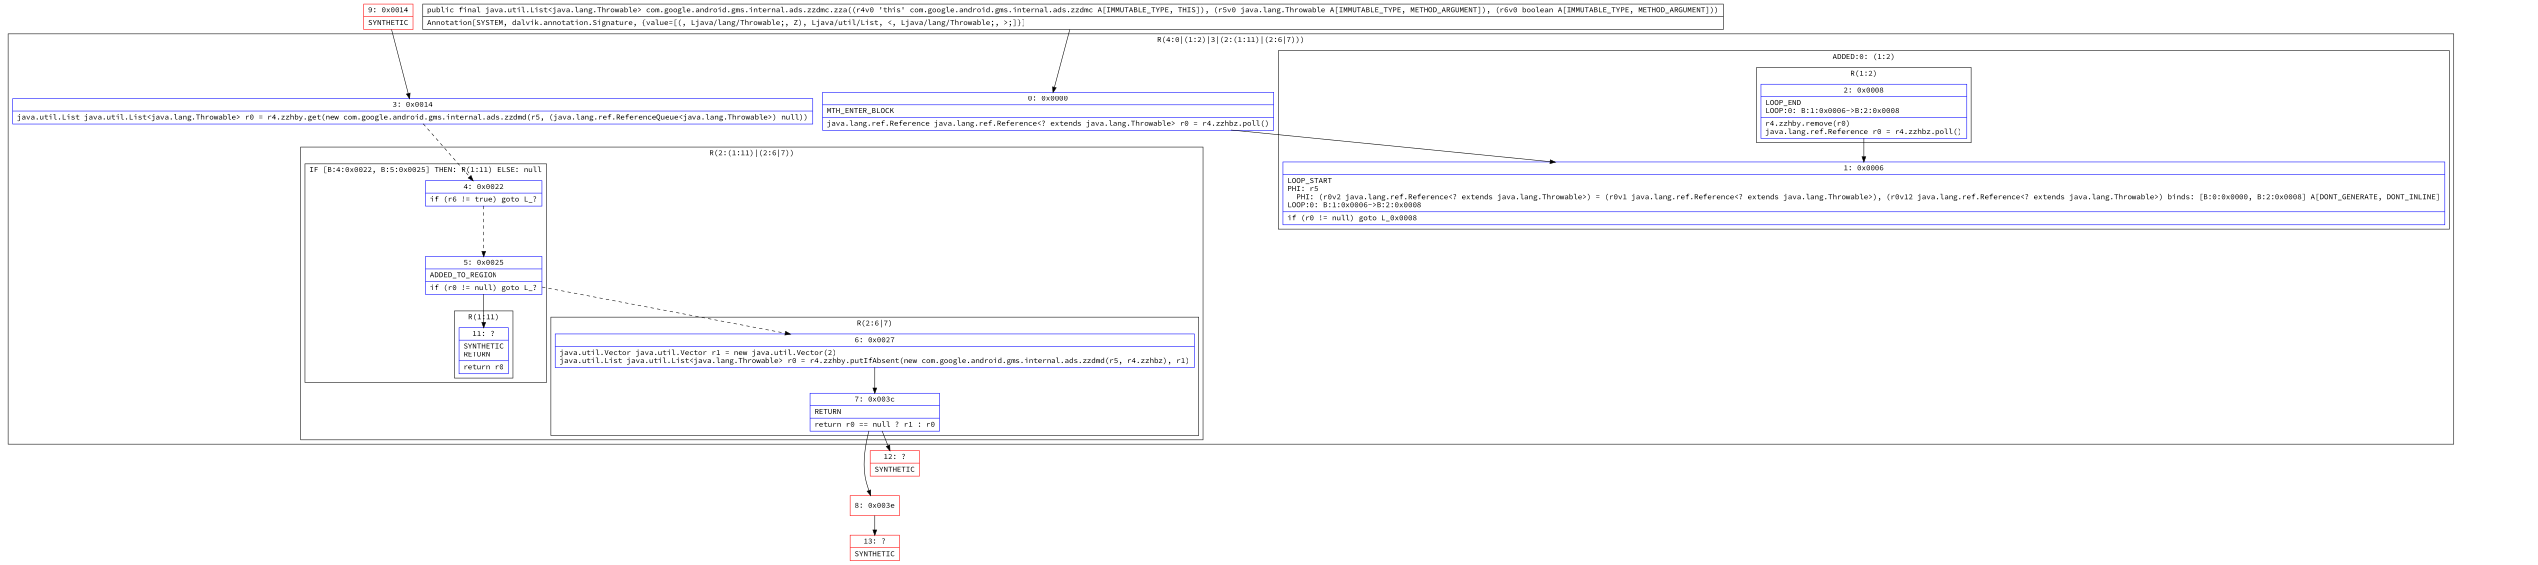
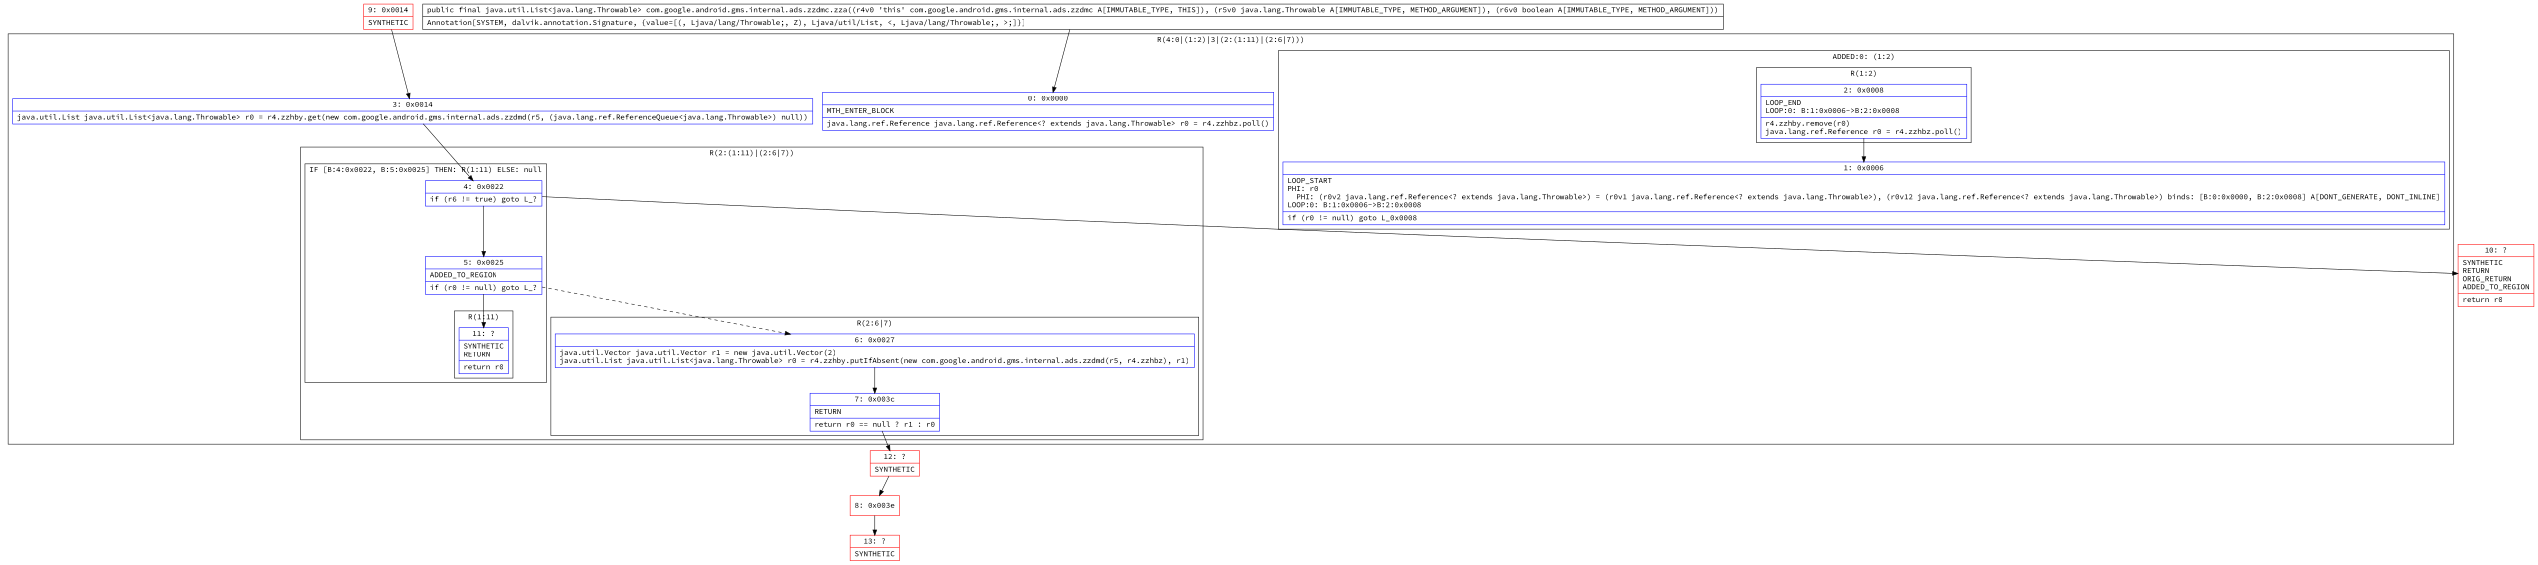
edge "0: 0x0000" -> "1: 0x0006": removed
edge "3: 0x0014" -> "4: 0x0022": style dashed -> solid
node "1: 0x0006": text "PHI: r5" -> "PHI: r0"
edge "4: 0x0022" -> "5: 0x0025": style dashed -> solid
node "10: ?": added
edge "7: 0x003c" -> "8: 0x003e": now "12: ?" -> "8: 0x003e"
